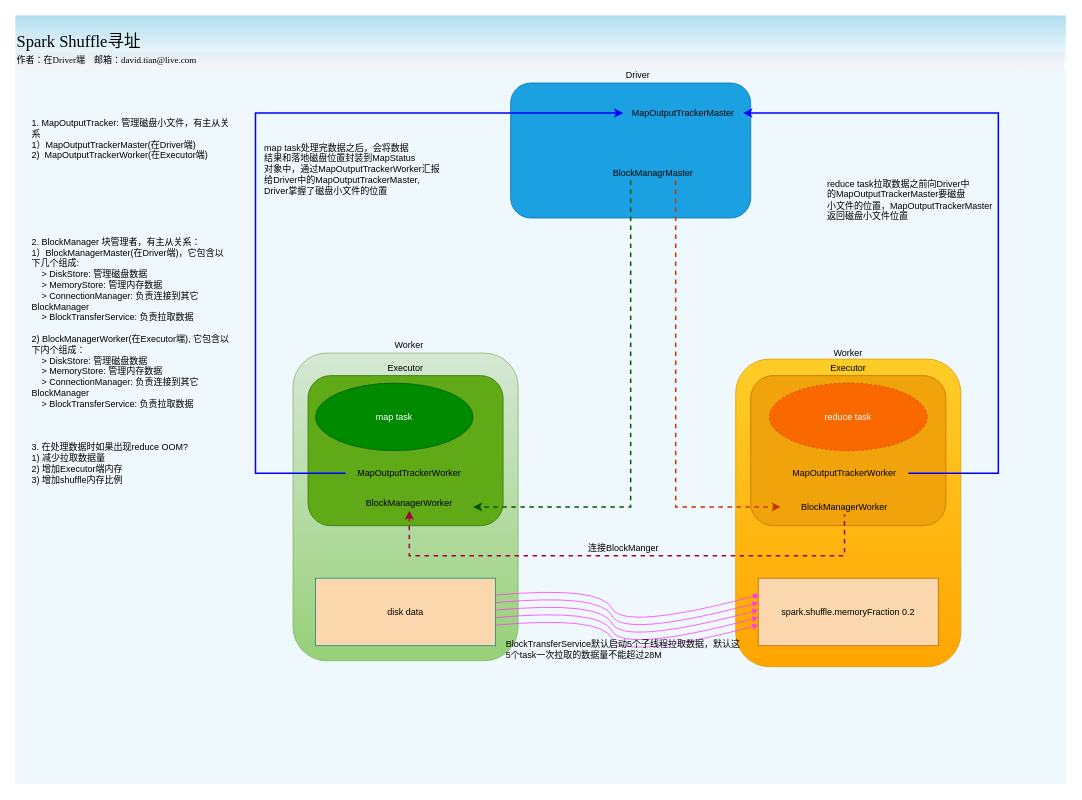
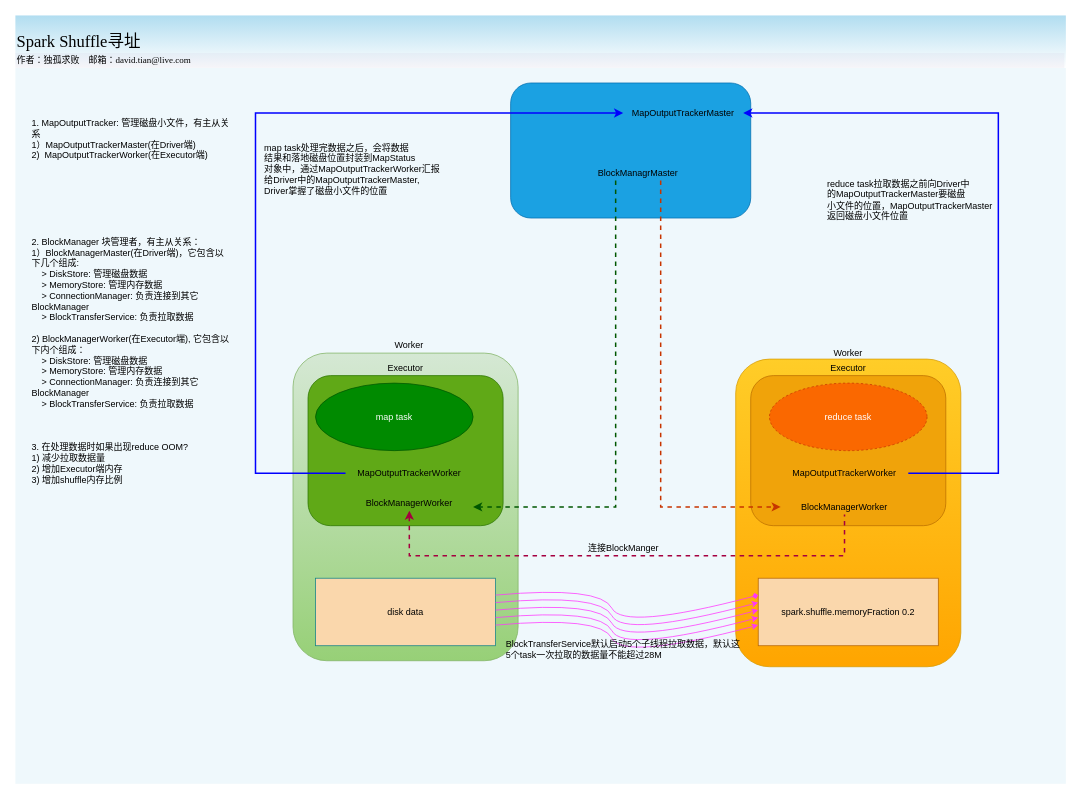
node "作者：在Driver端 邮箱：david.tian@live.com": label "作者：在Driver端 邮箱：david.tian@live.com" -> "作者：独孤求败 邮箱：david.tian@live.com"
node "Driver": removed
node "BlockManagrMaster": moved (653, 173) -> (638, 173)
